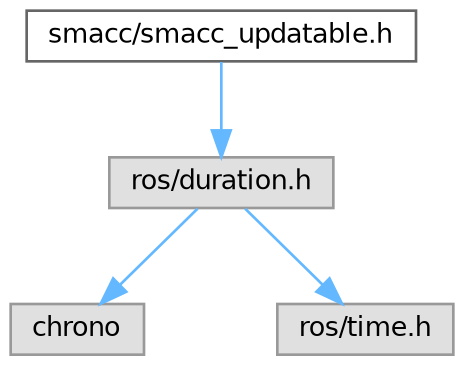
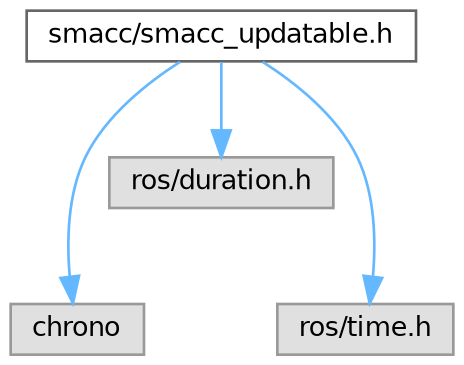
edge "ros/duration.h" -> "chrono": now "smacc/smacc_updatable.h" -> "chrono"
edge "ros/duration.h" -> "ros/time.h": now "smacc/smacc_updatable.h" -> "ros/time.h"
